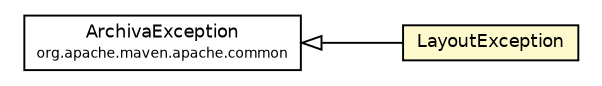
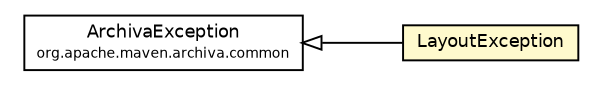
node "ArchivaException": text "org.apache.maven.apache.common" -> "org.apache.maven.archiva.common"
